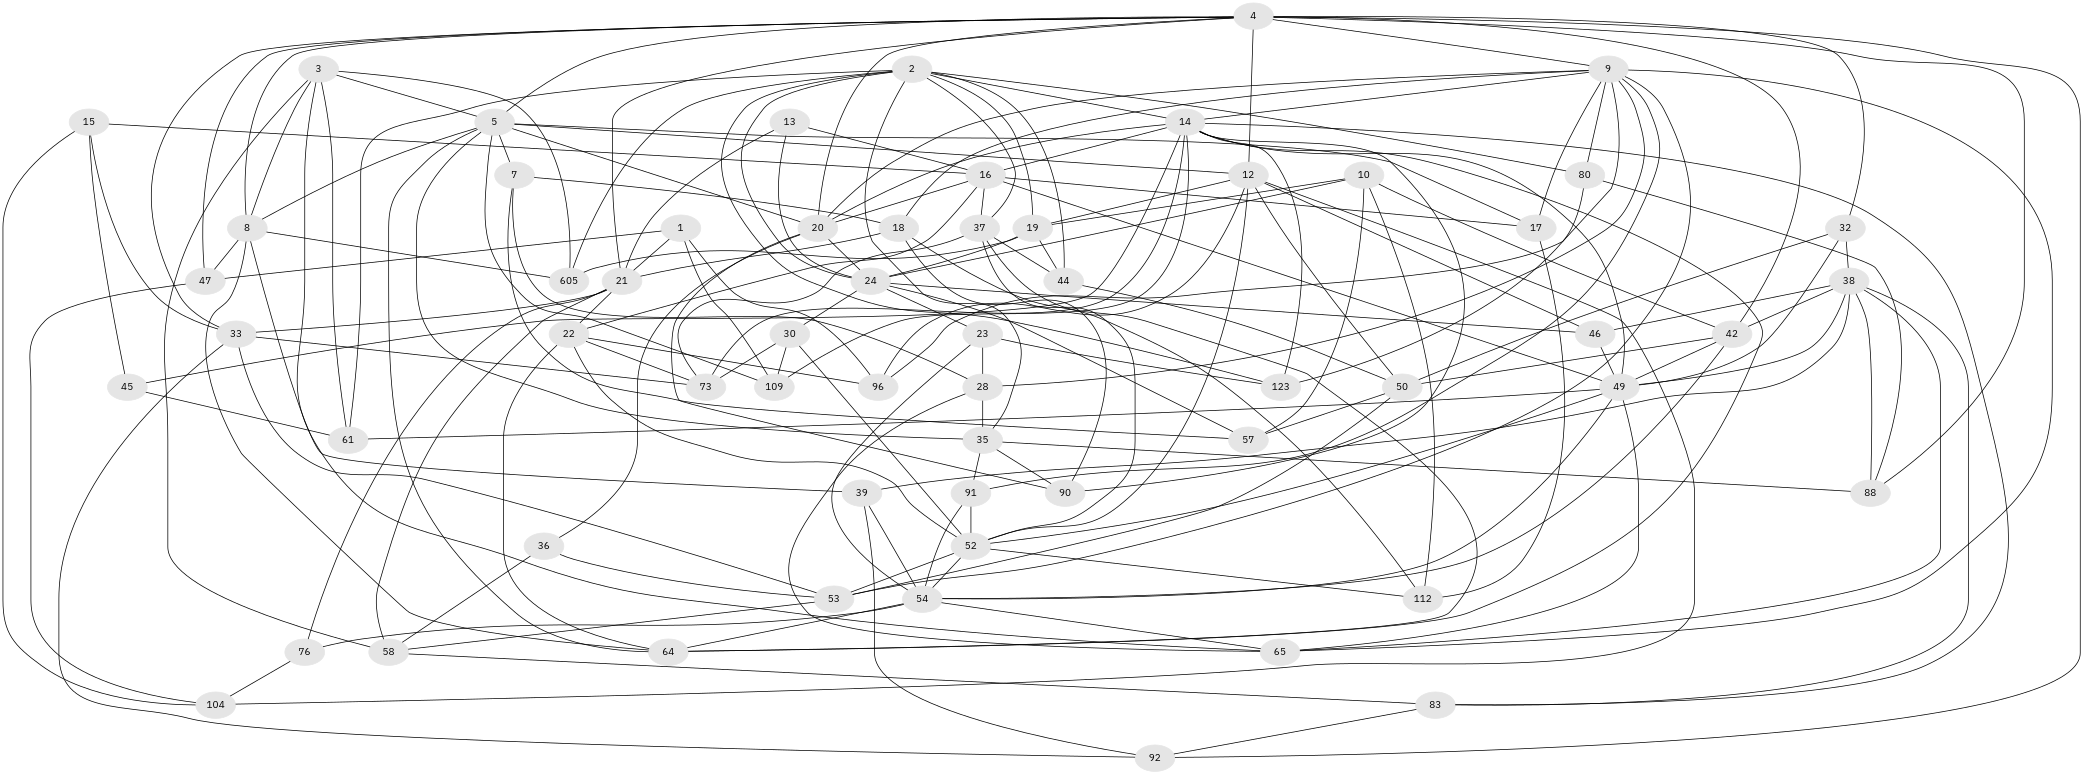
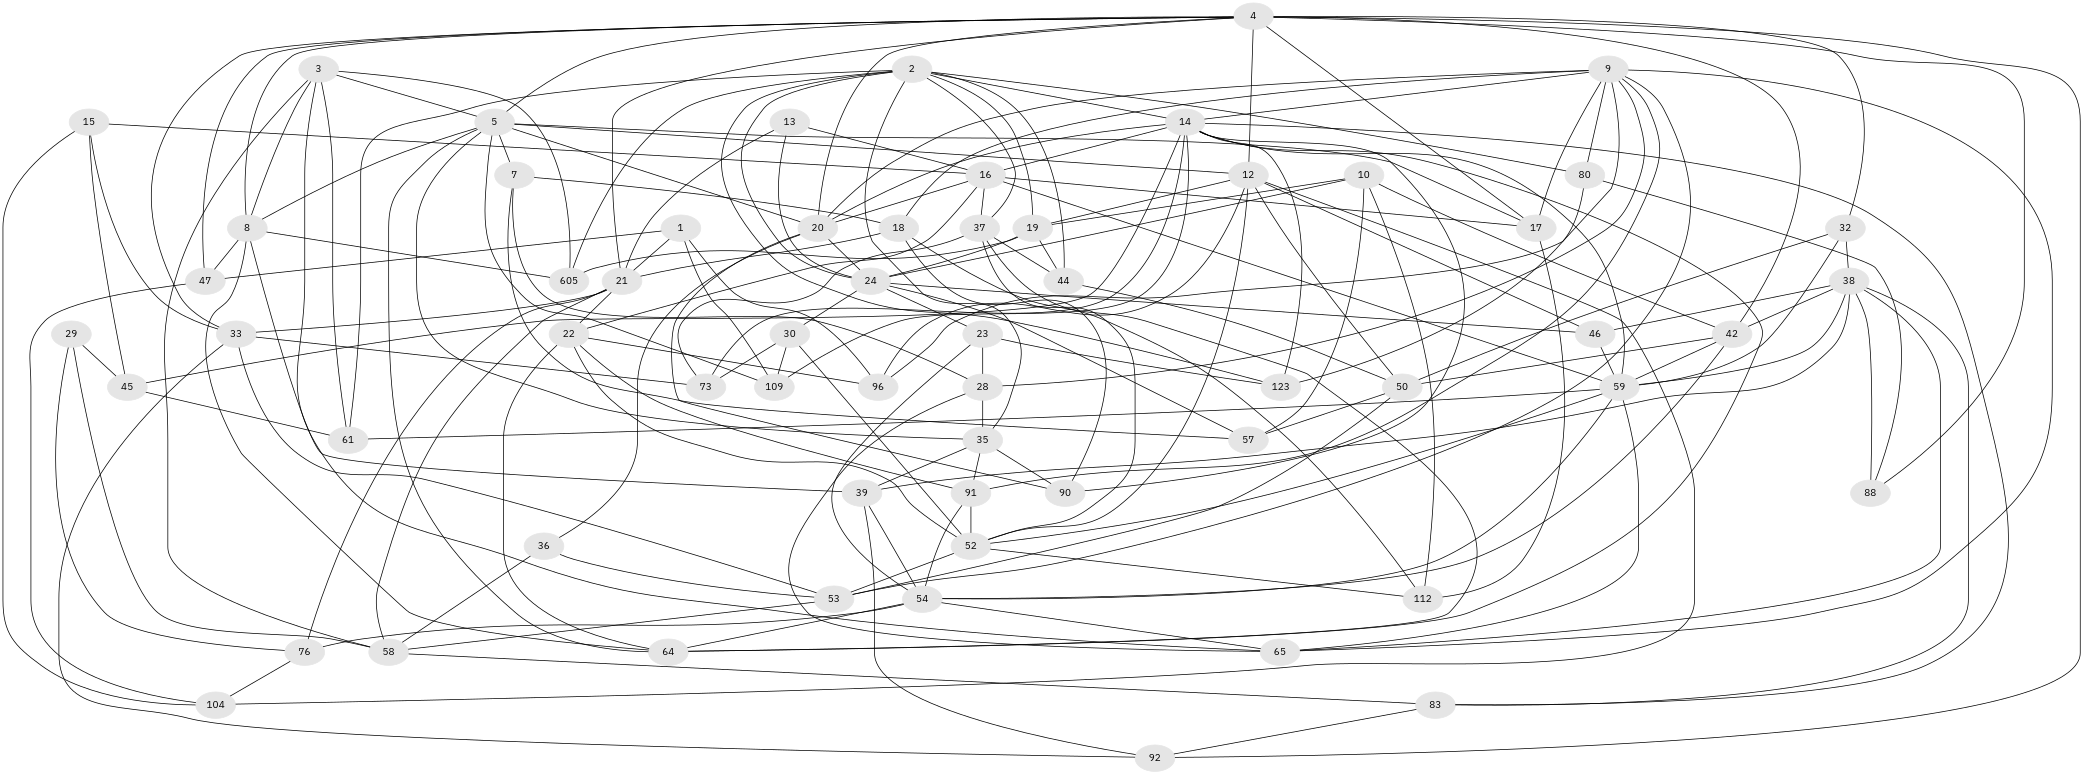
edge "4" -- "9": now "4" -- "17"
node "29": added
edge "22" -- "73": now "22" -- "91"
node "49": label "49" -> "59"
edge "35" -- "88": now "35" -- "39"
edge "52" -- "54": removed
